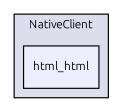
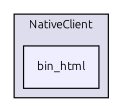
node "html_html": label "html_html" -> "bin_html"
